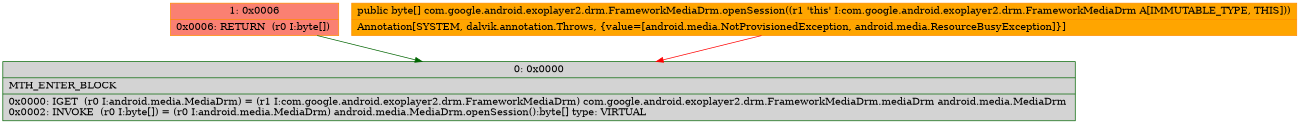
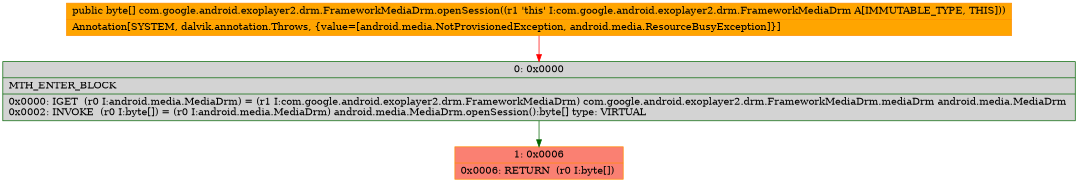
edge "1: 0x0006" -> "0: 0x0000": reversed
